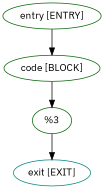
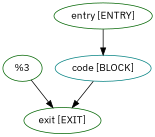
node "code [BLOCK]": color darkgreen -> teal
edge "code [BLOCK]" -> "%3": now "code [BLOCK]" -> "exit [EXIT]"
node "exit [EXIT]": color teal -> darkgreen
